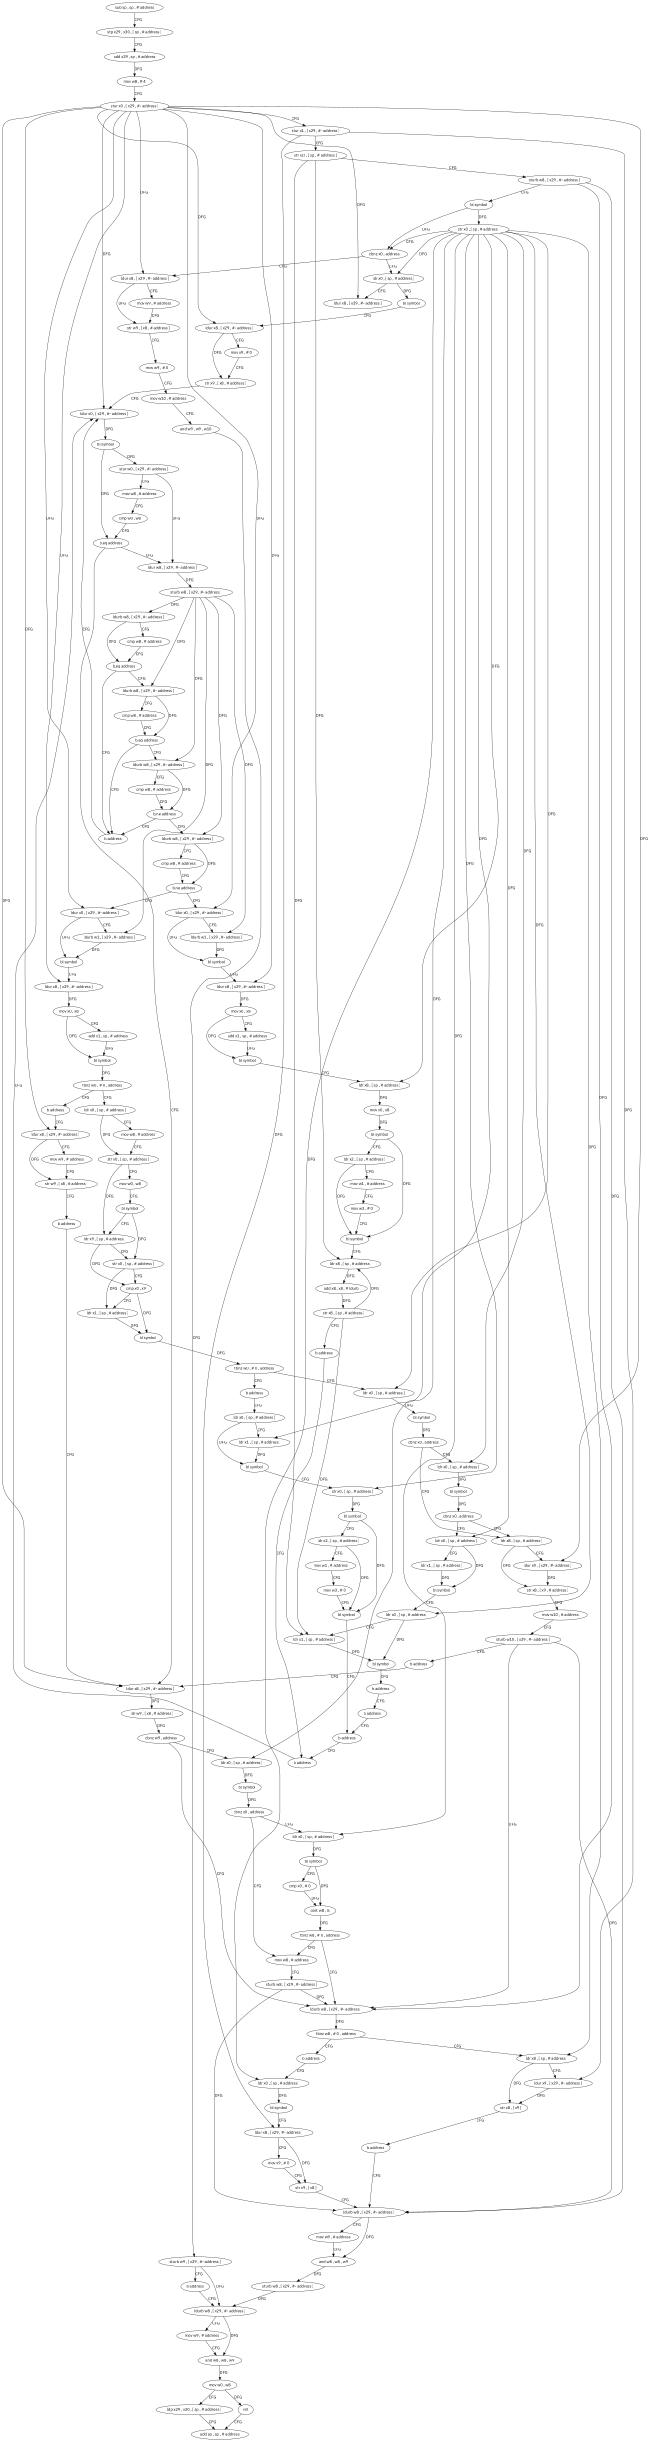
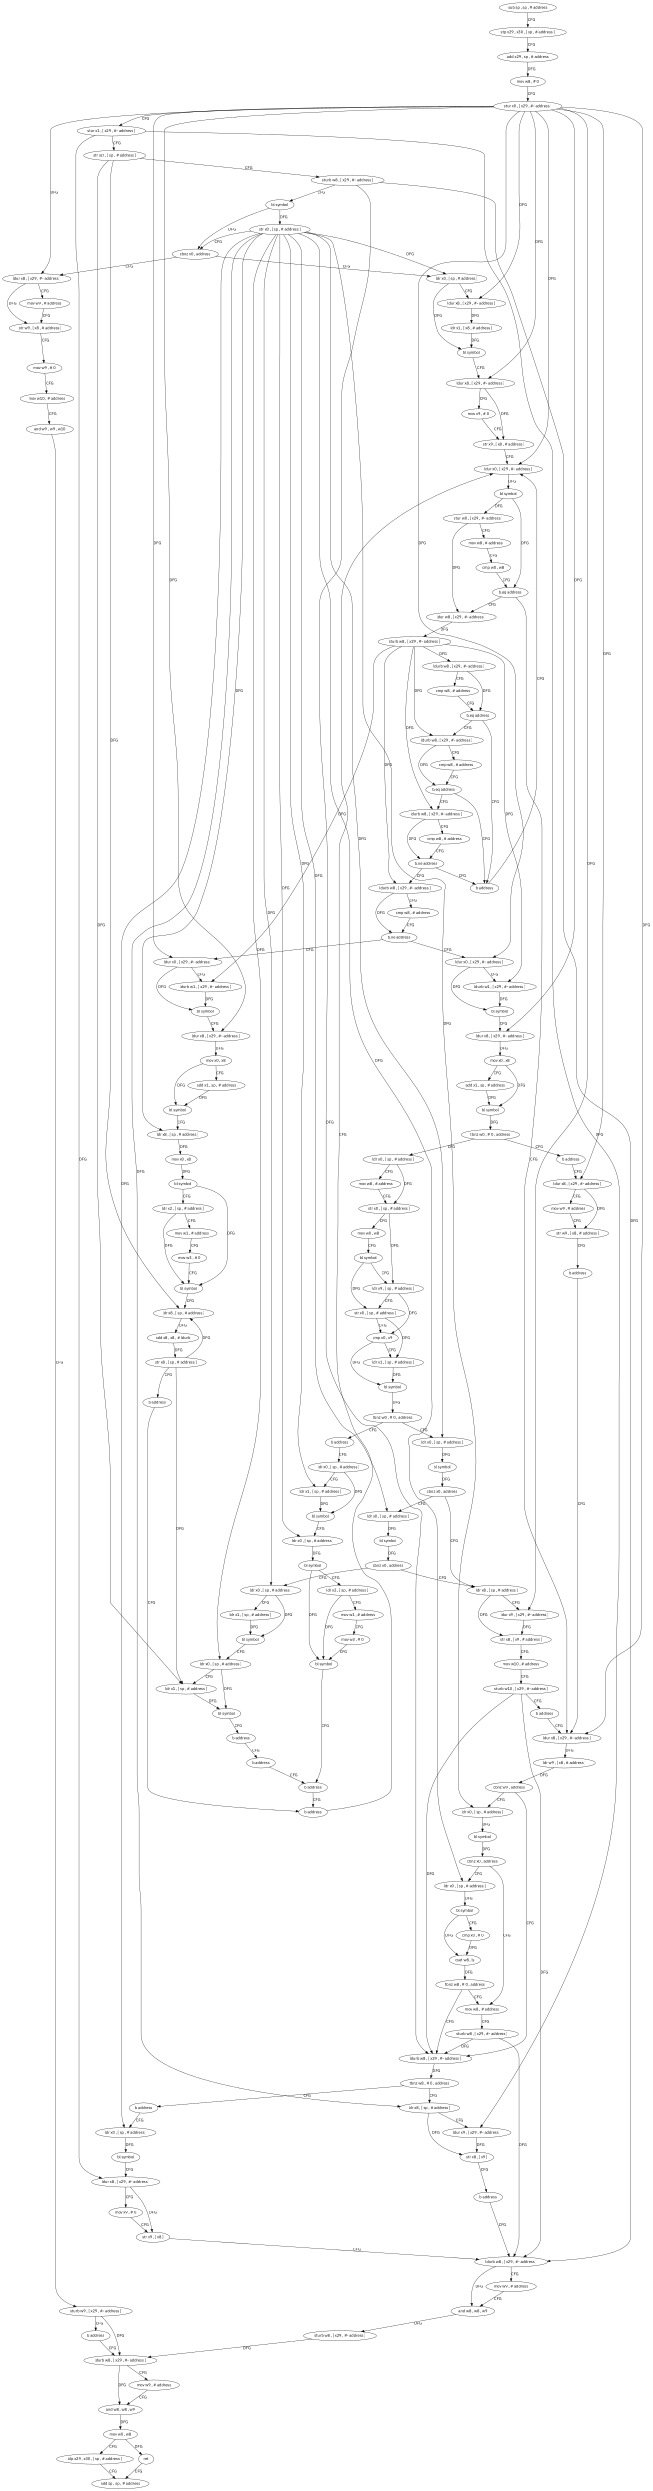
node "mov w8 , # 4": label "mov w8 , # 4" -> "mov w8 , # 0"
node "ldr x1 , [ x8 , # address ]": added
